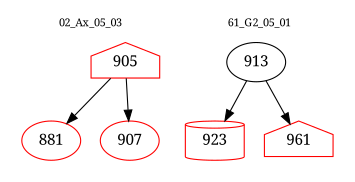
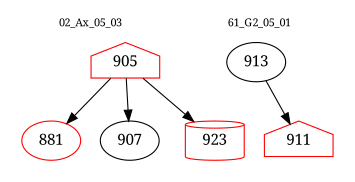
edge "913" -> "923": now "905" -> "923"
node "907": color red -> black
node "961": label "961" -> "911"
